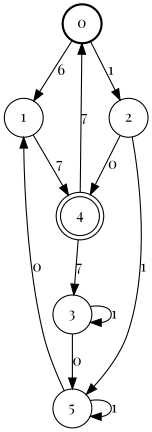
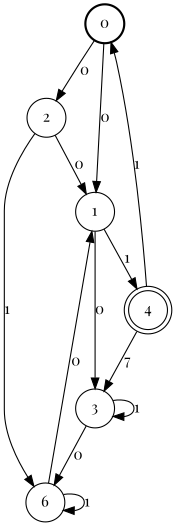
edge "0" -> "1": label "6" -> "0"
edge "0" -> "2": label "1" -> "0"
edge "4" -> "0": label "7" -> "1"
edge "2" -> "4": now "2" -> "1"
edge "1" -> "4": label "7" -> "1"
edge "1" -> "3": added, label "0"
node "5": label "5" -> "6"
